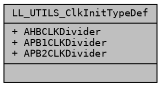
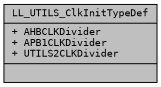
node "LL_UTILS_ClkInitTypeDef": text "+ APB2CLKDivider" -> "+ UTILS2CLKDivider"
